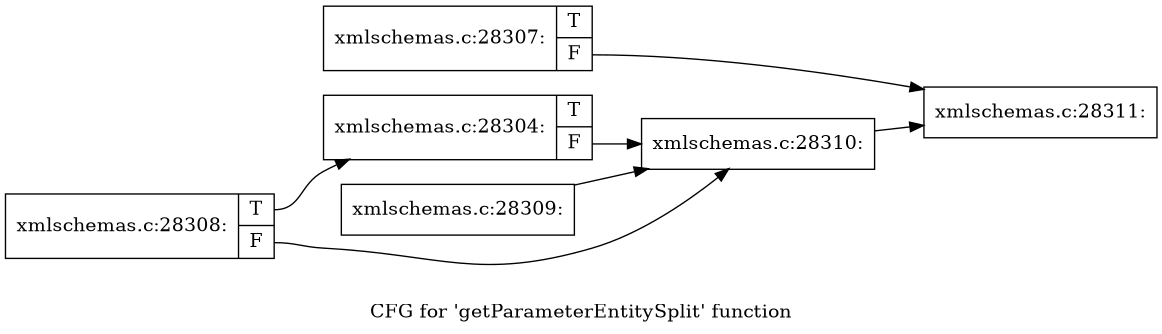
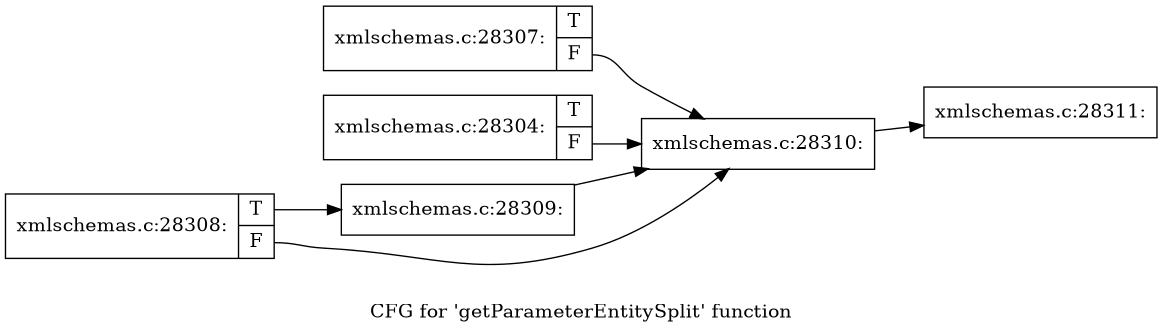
edge "xmlschemas.c:28307:" -> "xmlschemas.c:28311:": now "xmlschemas.c:28307:" -> "xmlschemas.c:28310:"
edge "xmlschemas.c:28308:" -> "xmlschemas.c:28304:": now "xmlschemas.c:28308:" -> "xmlschemas.c:28309:"
